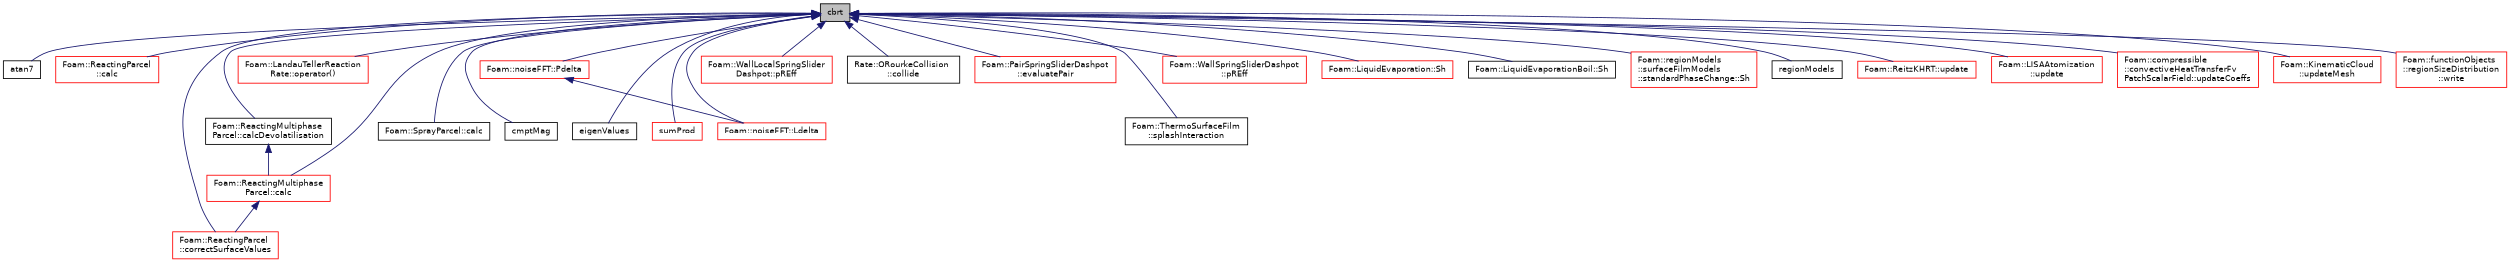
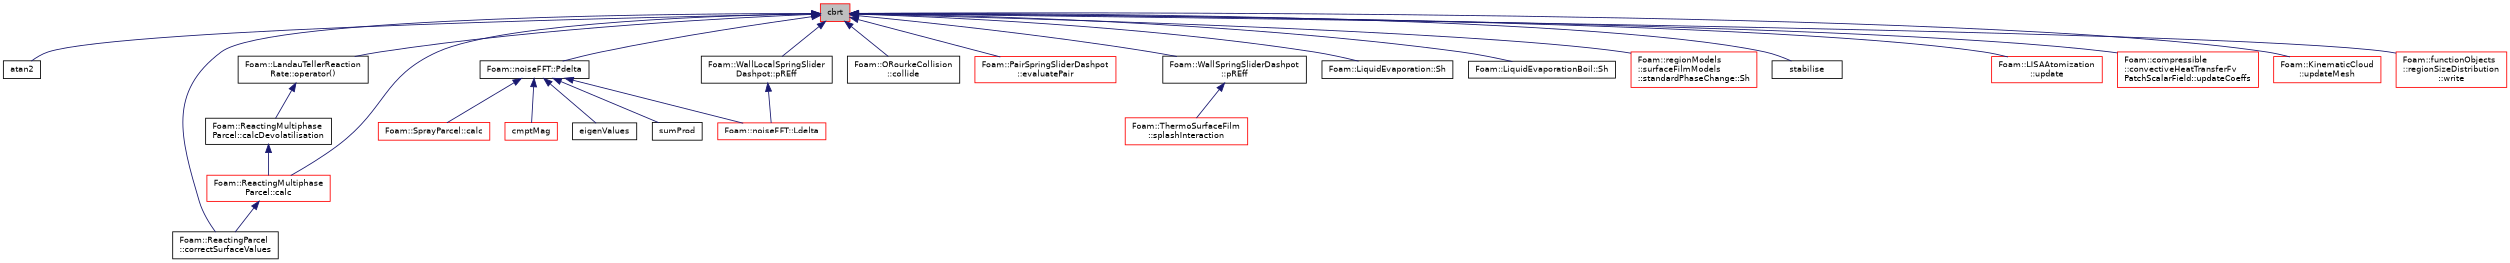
node "cbrt": color black -> red
edge "Foam::ReactingMultiphase Parcel::calcDevolatilisation" -> "cbrt": now "Foam::ReactingMultiphase Parcel::calcDevolatilisation" -> "Foam::LandauTellerReaction Rate::operator()"
edge "cmptMag" -> "cbrt": now "cmptMag" -> "Foam::noiseFFT::Pdelta"
edge "Foam::SprayParcel::calc" -> "cbrt": now "Foam::SprayParcel::calc" -> "Foam::noiseFFT::Pdelta"
edge "Foam::ThermoSurfaceFilm ::splashInteraction" -> "cbrt": now "Foam::ThermoSurfaceFilm ::splashInteraction" -> "Foam::WallSpringSliderDashpot ::pREff"
edge "eigenValues" -> "cbrt": now "eigenValues" -> "Foam::noiseFFT::Pdelta"
edge "sumProd" -> "cbrt": now "sumProd" -> "Foam::noiseFFT::Pdelta"
edge "Foam::noiseFFT::Ldelta" -> "cbrt": now "Foam::noiseFFT::Ldelta" -> "Foam::WallLocalSpringSlider Dashpot::pREff"
node "atan7": label "atan7" -> "atan2"
node "Foam::ReactingParcel ::calc": removed
node "Foam::LandauTellerReaction Rate::operator()": color red -> black
node "Foam::noiseFFT::Pdelta": color red -> black
node "Foam::WallLocalSpringSlider Dashpot::pREff": color red -> black
node "Rate::ORourkeCollision ::collide": label "Rate::ORourkeCollision ::collide" -> "Foam::ORourkeCollision ::collide"
node "Foam::WallSpringSliderDashpot ::pREff": color red -> black
node "Foam::LiquidEvaporation::Sh": color red -> black
node "regionModels": label "regionModels" -> "stabilise"
node "Foam::ReitzKHRT::update": removed
node "Foam::SprayParcel::calc": color black -> red
node "cmptMag": color black -> red
node "sumProd": color red -> black
node "Foam::ThermoSurfaceFilm ::splashInteraction": color black -> red
node "Foam::ReactingParcel ::correctSurfaceValues": color red -> black
